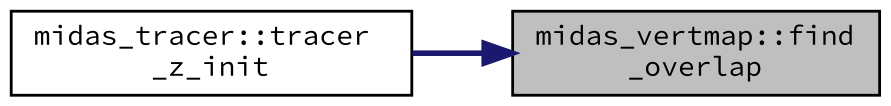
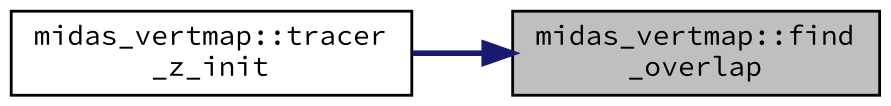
node "midas_tracer::tracer _z_init": label "midas_tracer::tracer _z_init" -> "midas_vertmap::tracer _z_init"
